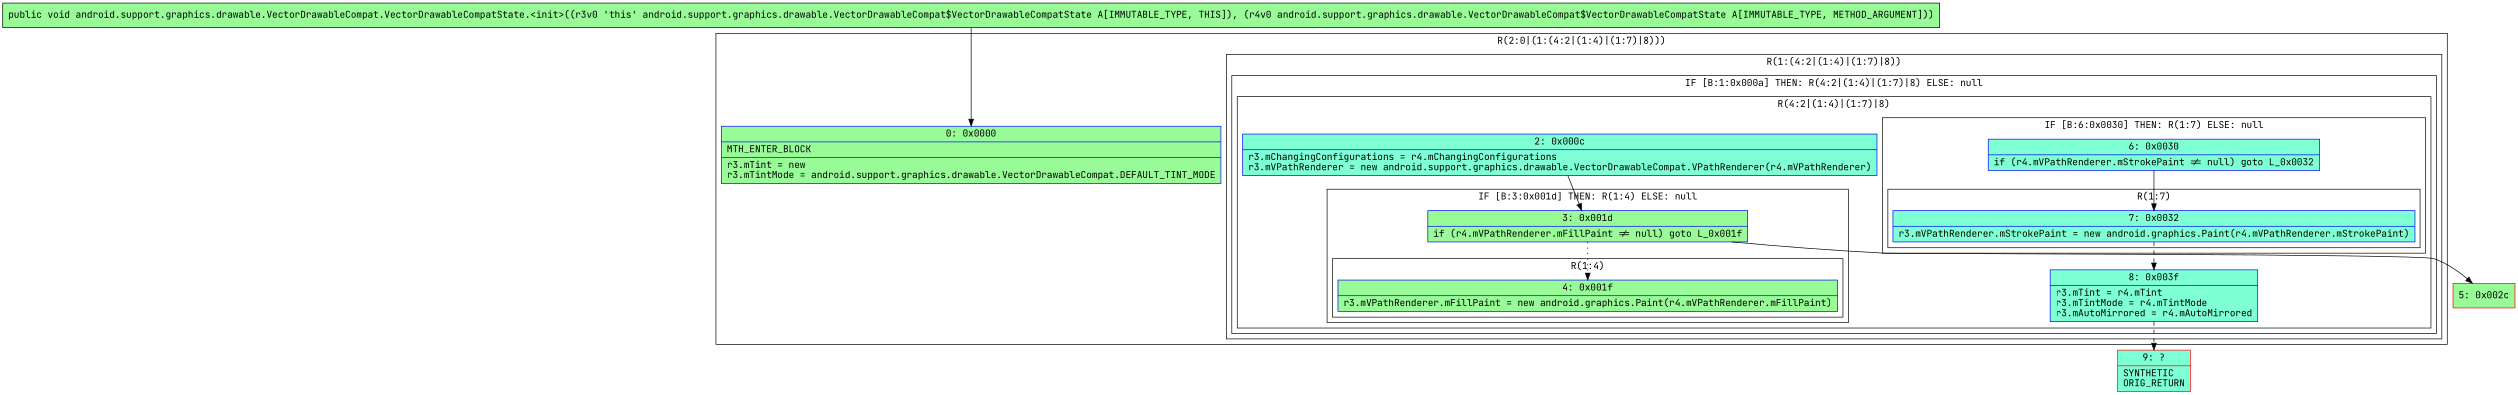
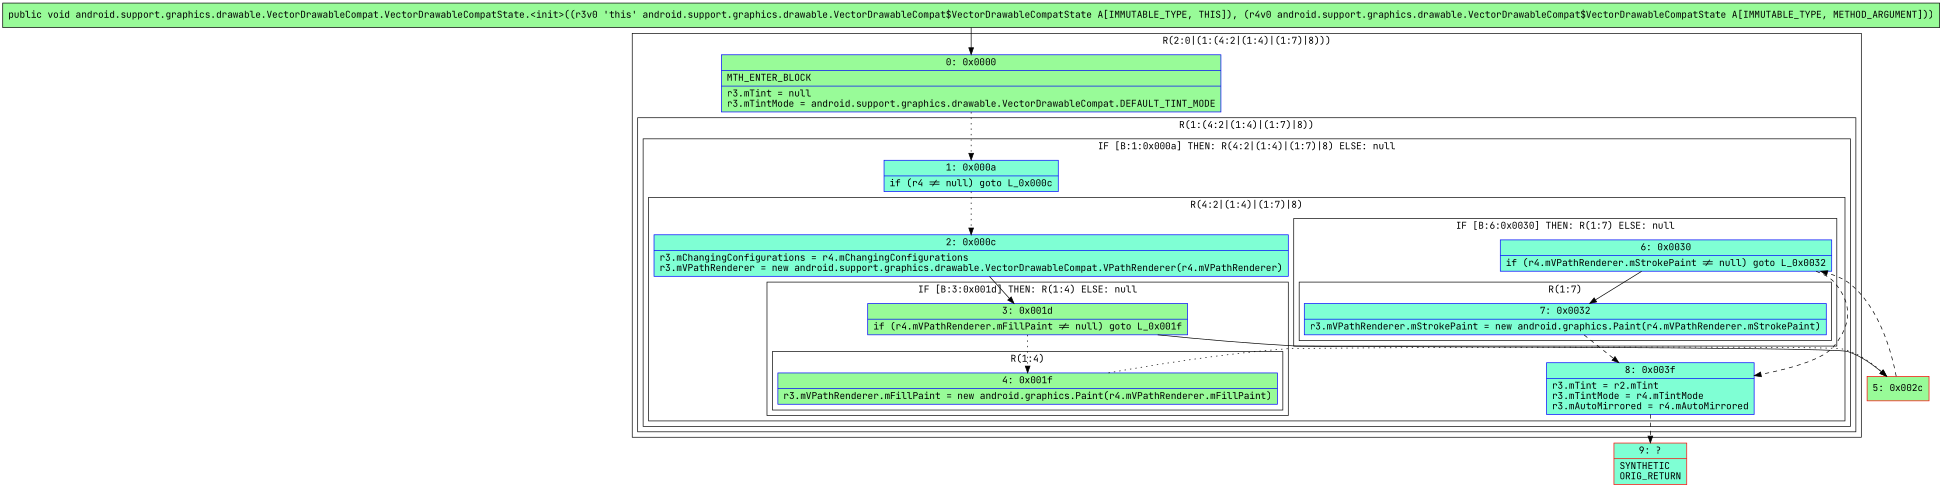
node "0: 0x0000": text "r3.mTint = new" -> "r3.mTint = null"
node "1: 0x000a": added
node "8: 0x003f": text "r3.mTint = r4.mTint" -> "r3.mTint = r2.mTint"
edge "5: 0x002c" -> "6: 0x0030": added
edge "4: 0x001f" -> "5: 0x002c": added
edge "6: 0x0030" -> "8: 0x003f": added
